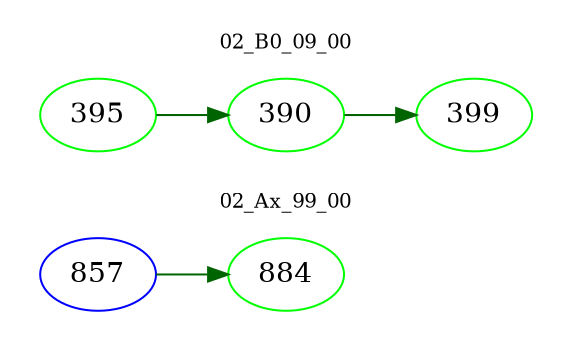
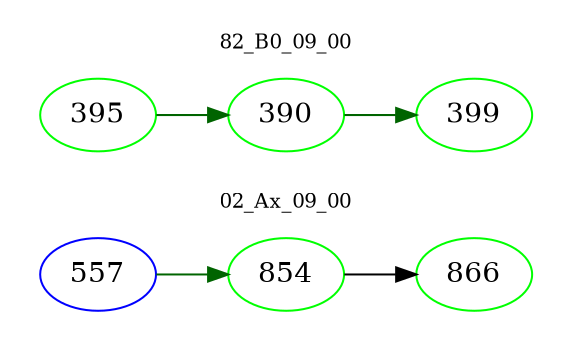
cluster "02_B0_09_00": label "02_B0_09_00" -> "82_B0_09_00"
cluster "02_Ax_99_00": label "02_Ax_99_00" -> "02_Ax_09_00"
node "857": label "857" -> "557"
node "884": label "884" -> "854"
node "866": added
